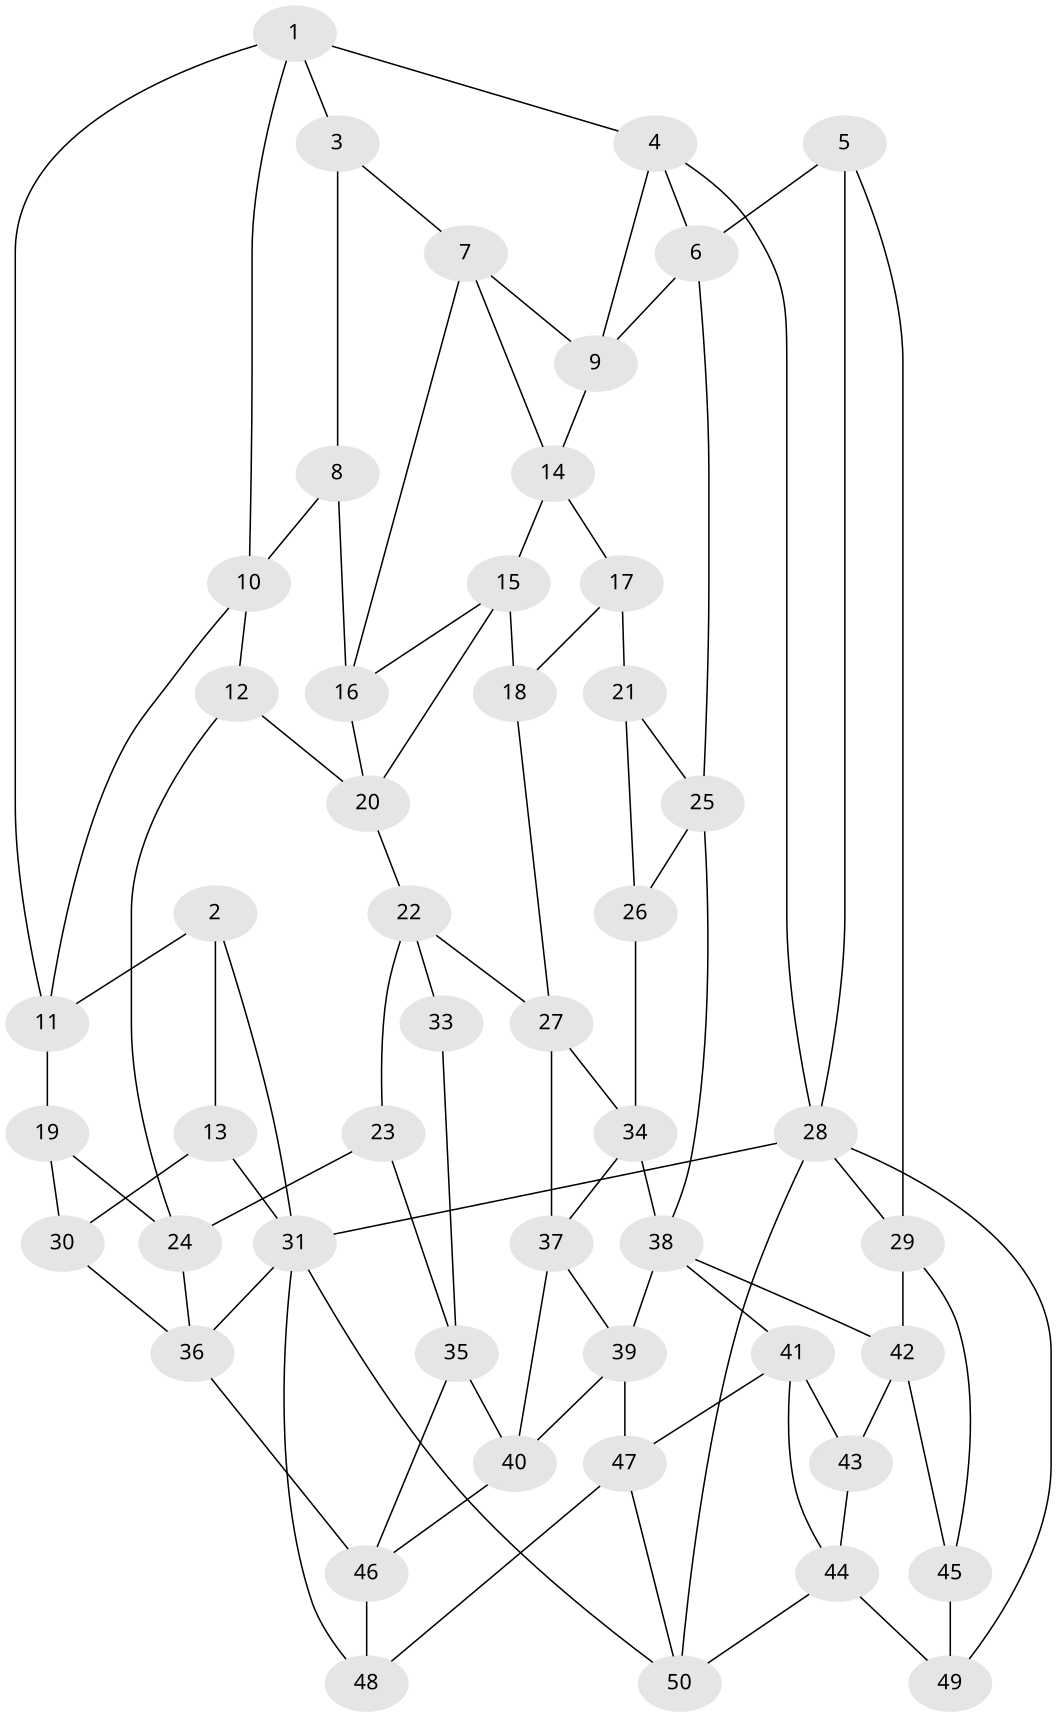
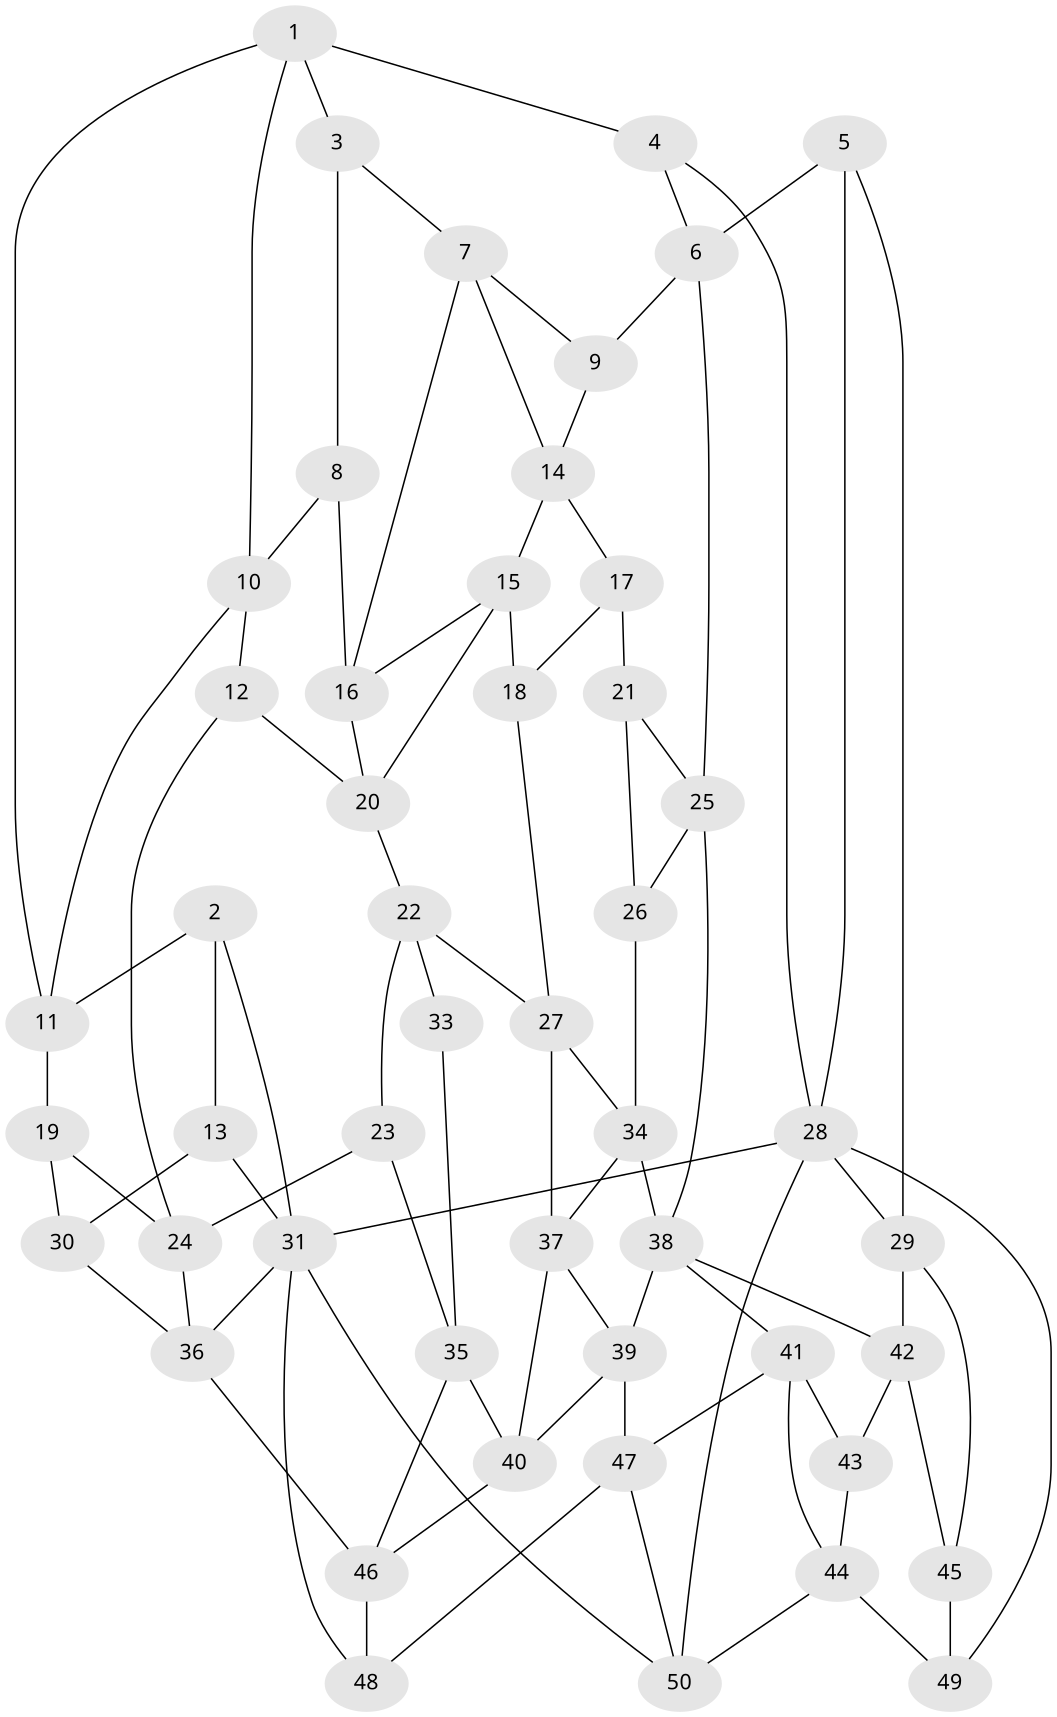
edge "4" -- "9": removed
